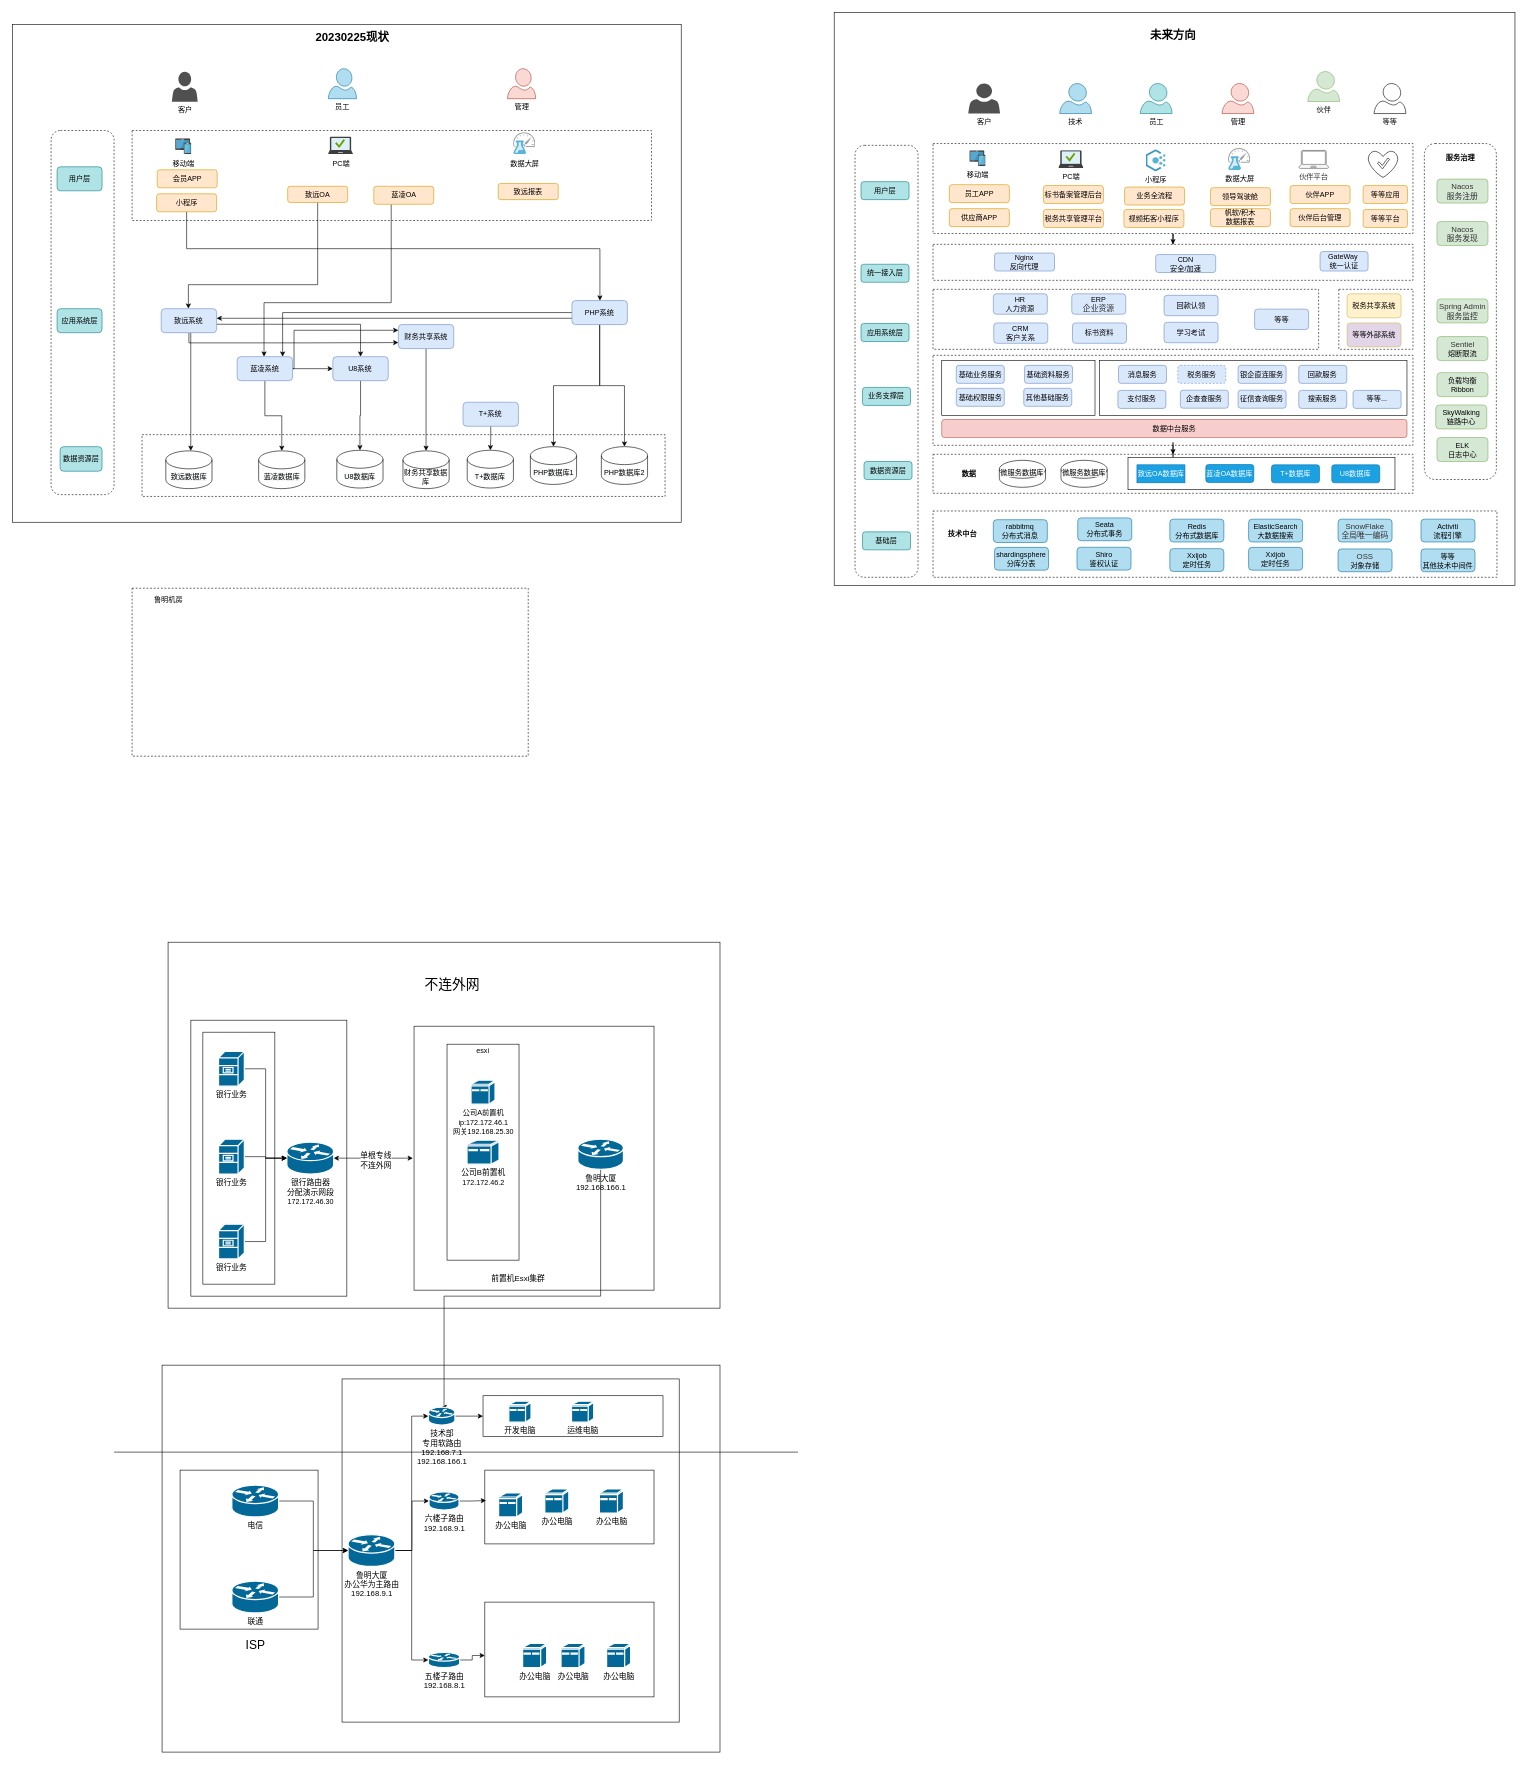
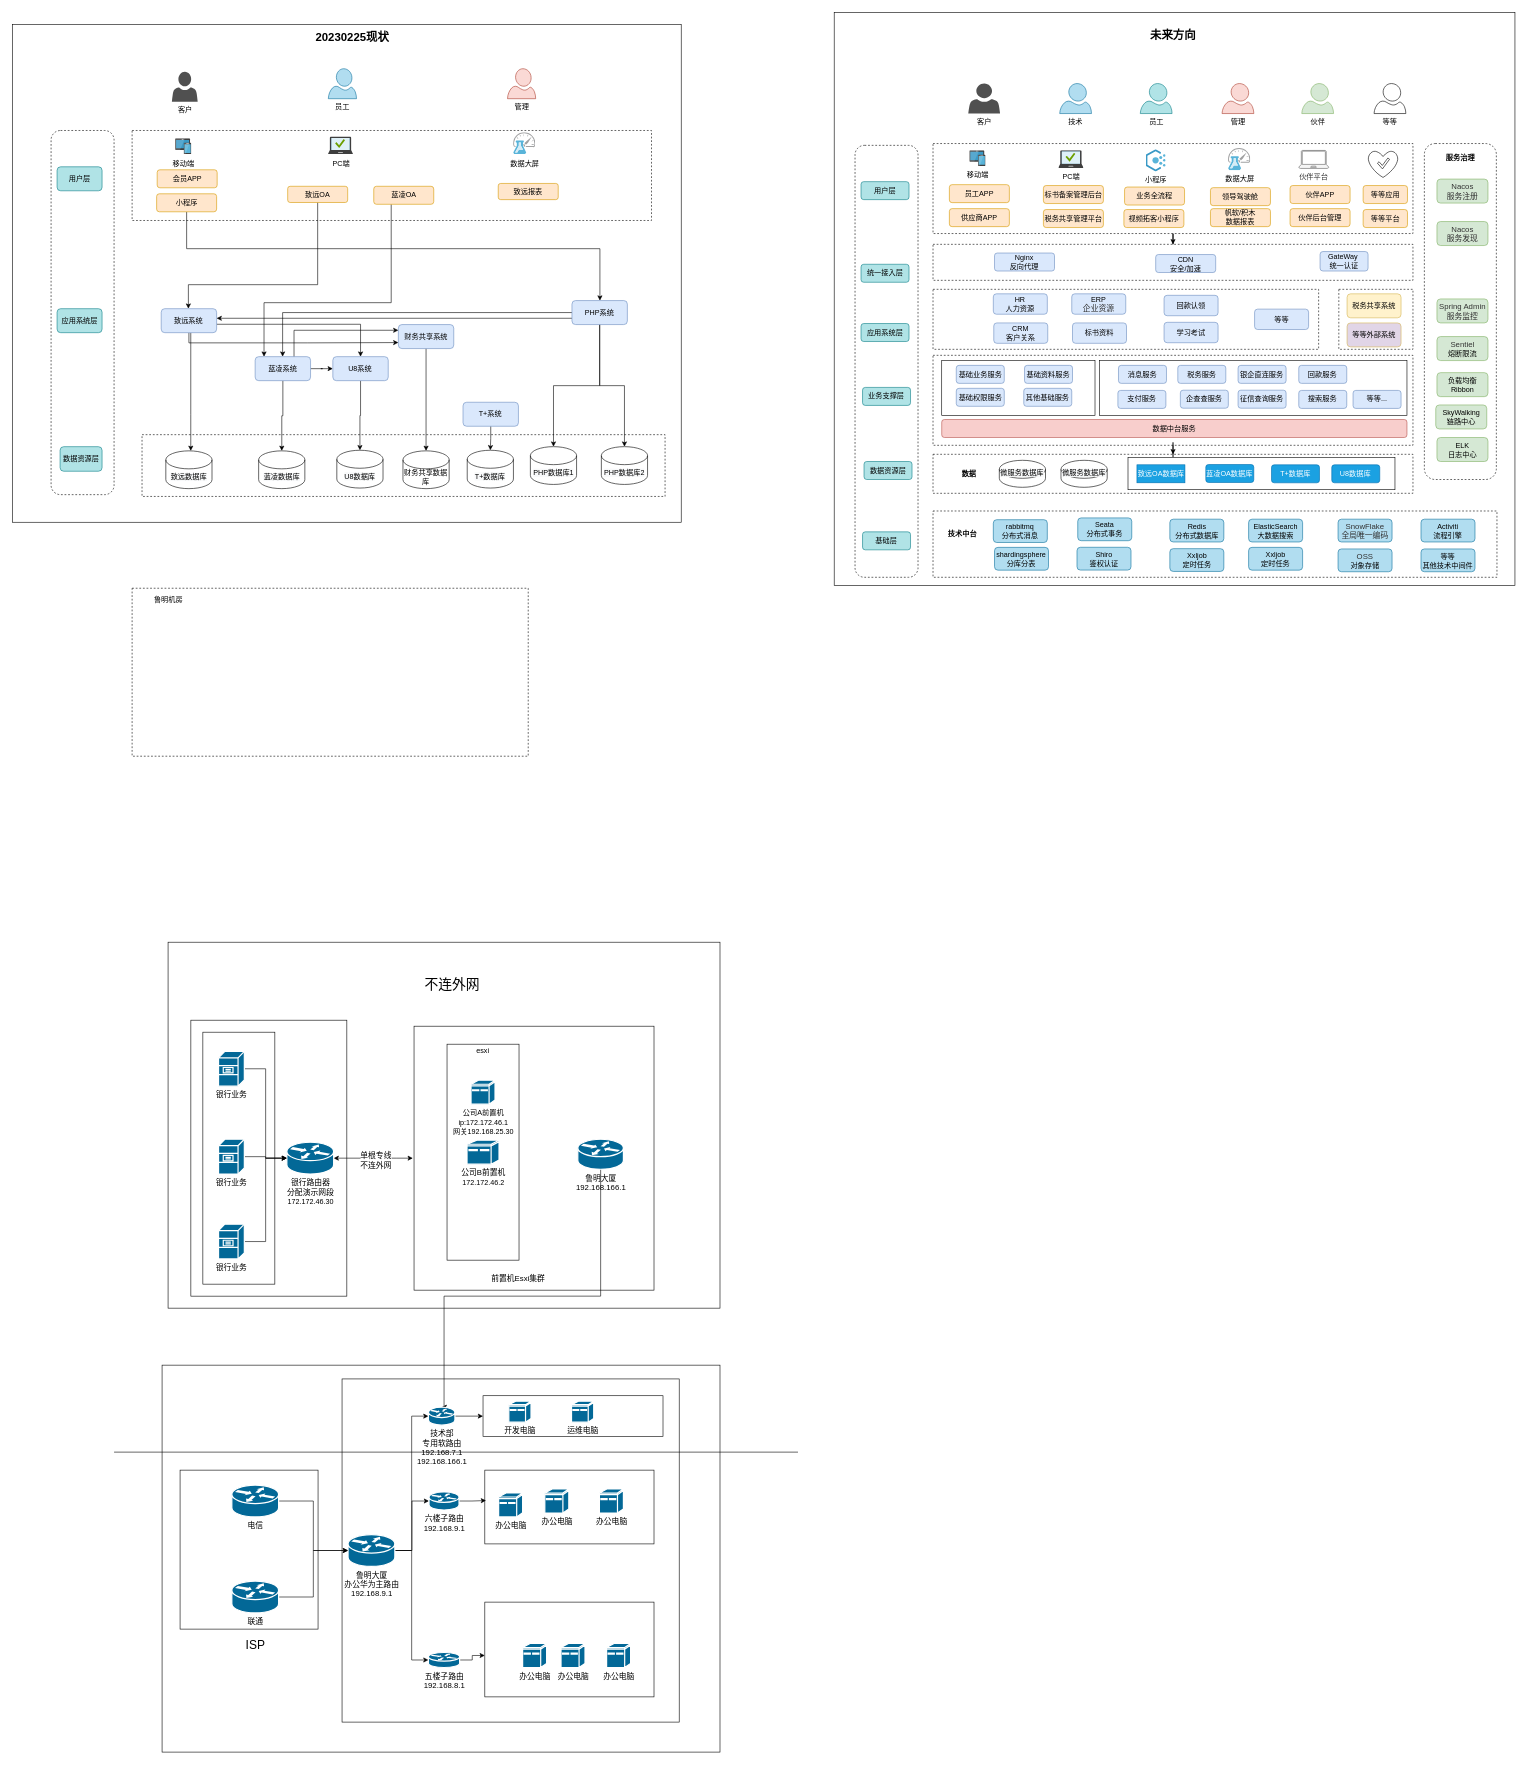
node "伙伴": moved (1324, 87) -> (1318, 99)
node "蓝凌系统": moved (265, 369) -> (283, 369)
node "税务服务": style dashed -> solid
